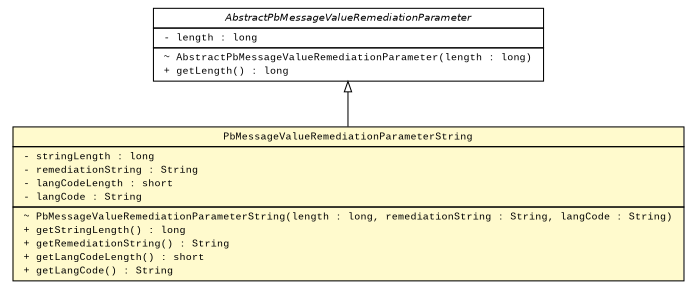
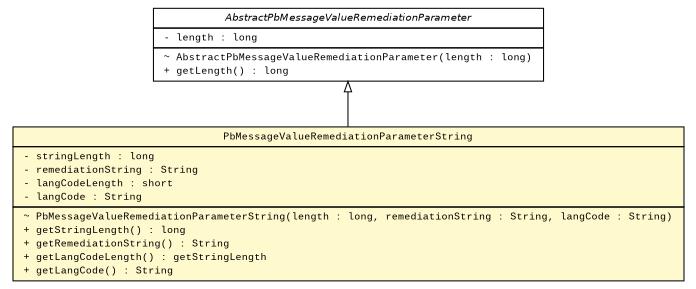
node "PbMessageValueRemediationParameterString": text "+ getLangCodeLength() : short" -> "+ getLangCodeLength() : getStringLength"
